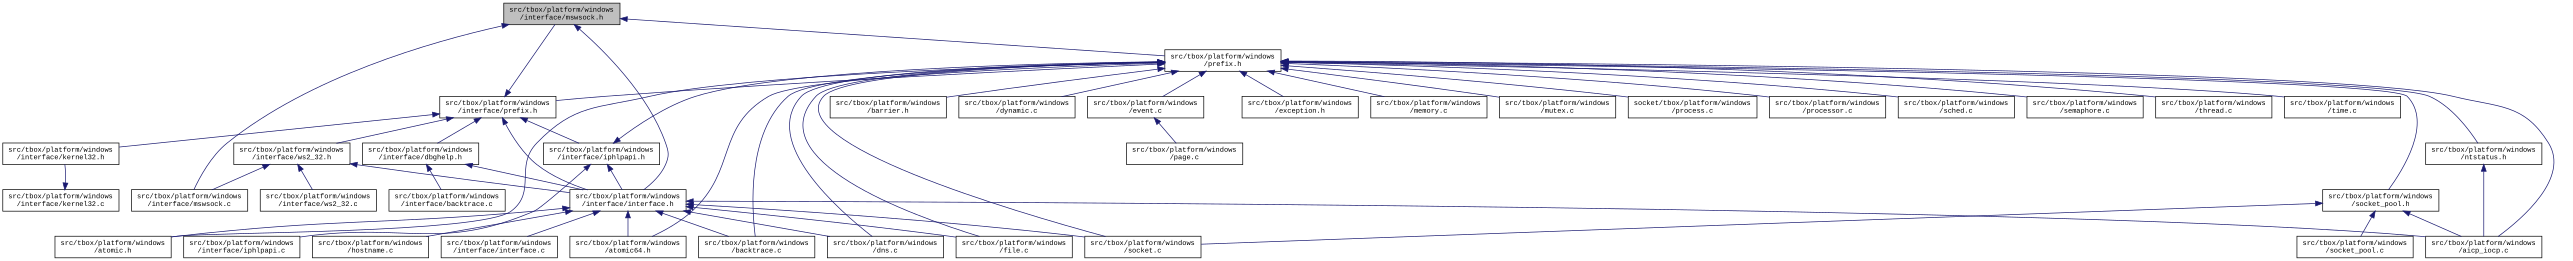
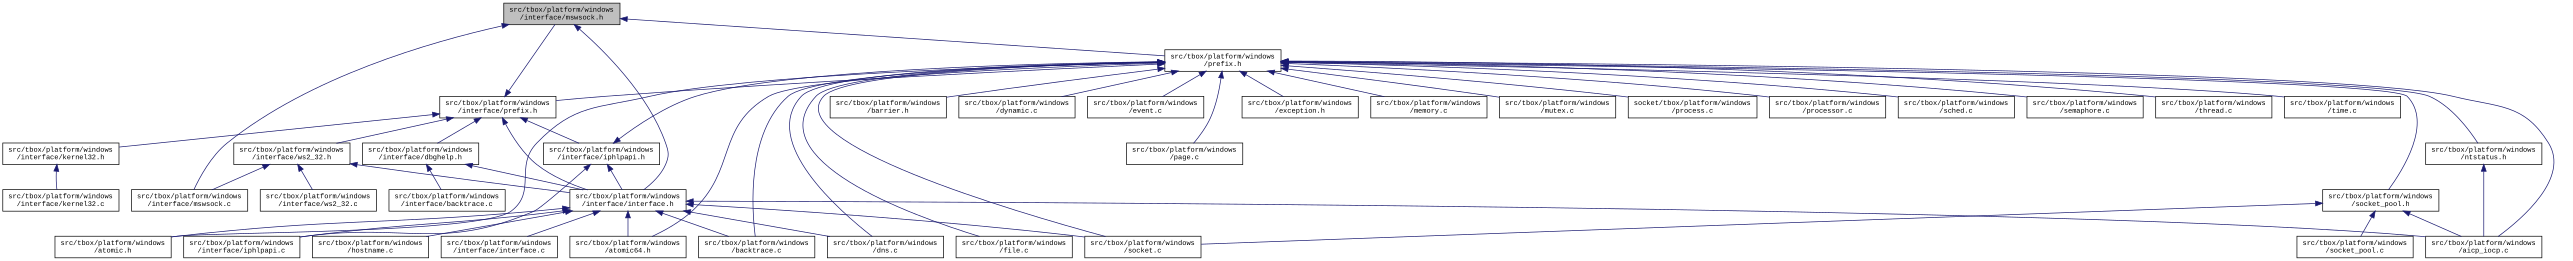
edge "src/tbox/platform/windows /page.c" -> "src/tbox/platform/windows /event.c": now "src/tbox/platform/windows /page.c" -> "src/tbox/platform/windows /prefix.h"
edge "src/tbox/platform/windows /interface/kernel32.h" -> "src/tbox/platform/windows /interface/kernel32.c": reversed
edge "src/tbox/platform/windows /file.c" -> "src/tbox/platform/windows /interface/interface.h": now "src/tbox/platform/windows /interface/iphlpapi.c" -> "src/tbox/platform/windows /interface/interface.h"
